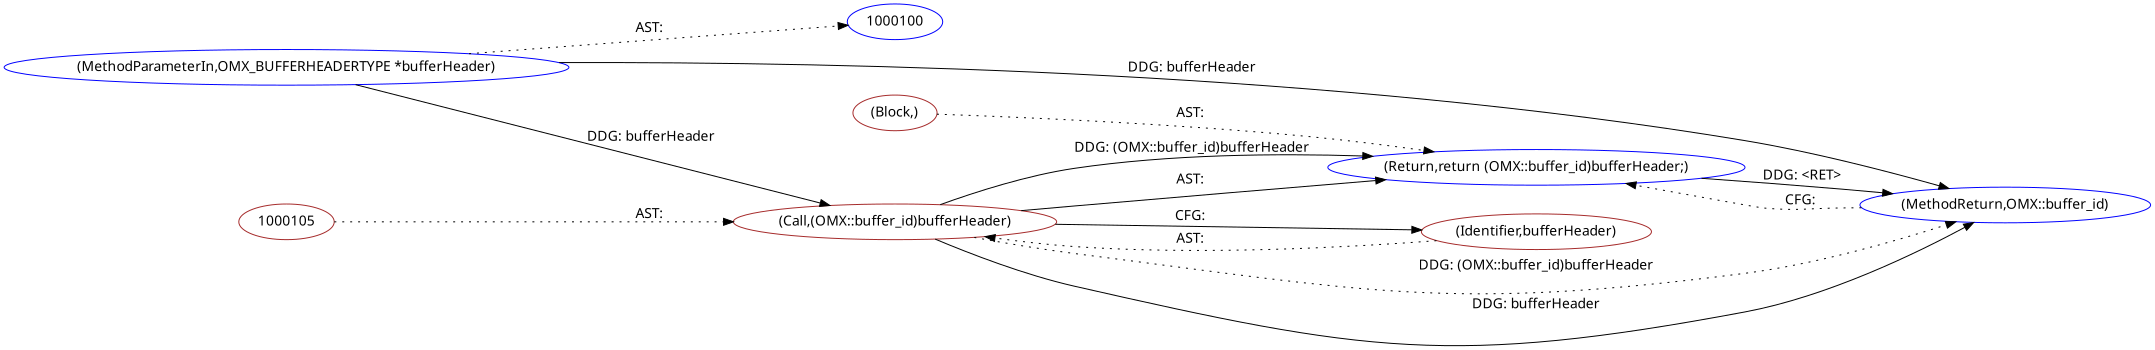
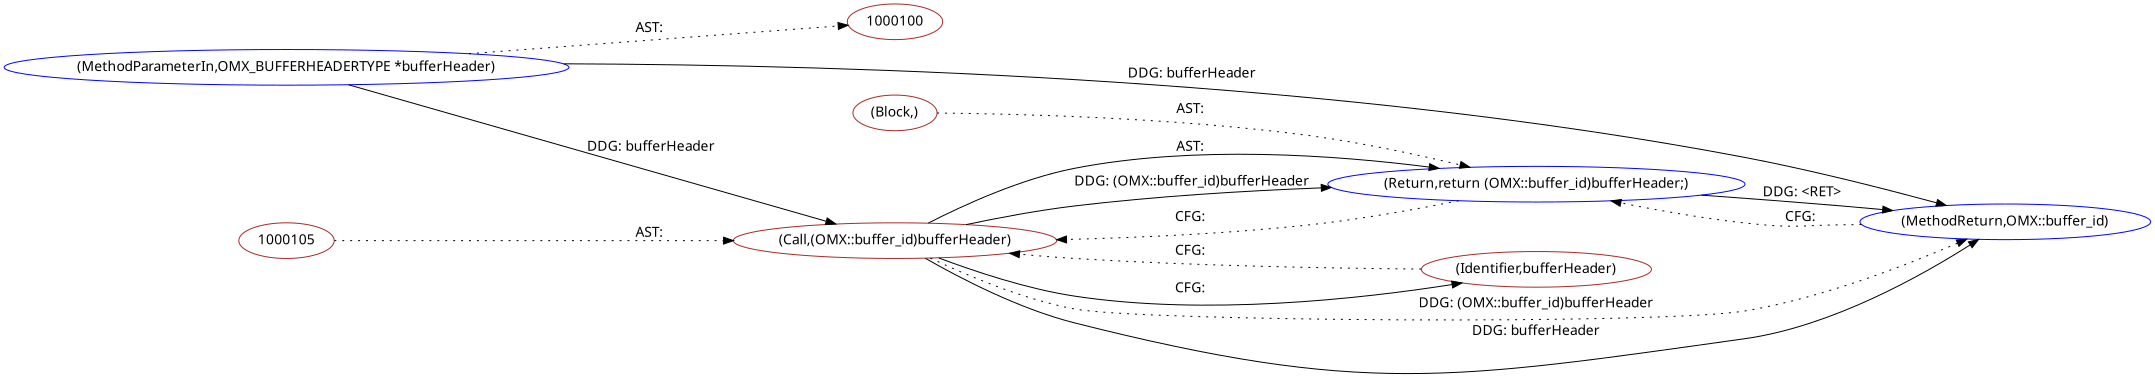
node "1000100": color blue -> brown
edge "(Return,return (OMX::buffer_id)bufferHeader;)" -> "(Call,(OMX::buffer_id)bufferHeader)": added, label "CFG:"
edge "(Identifier,bufferHeader)" -> "(Call,(OMX::buffer_id)bufferHeader)": label "AST: " -> "CFG: "
